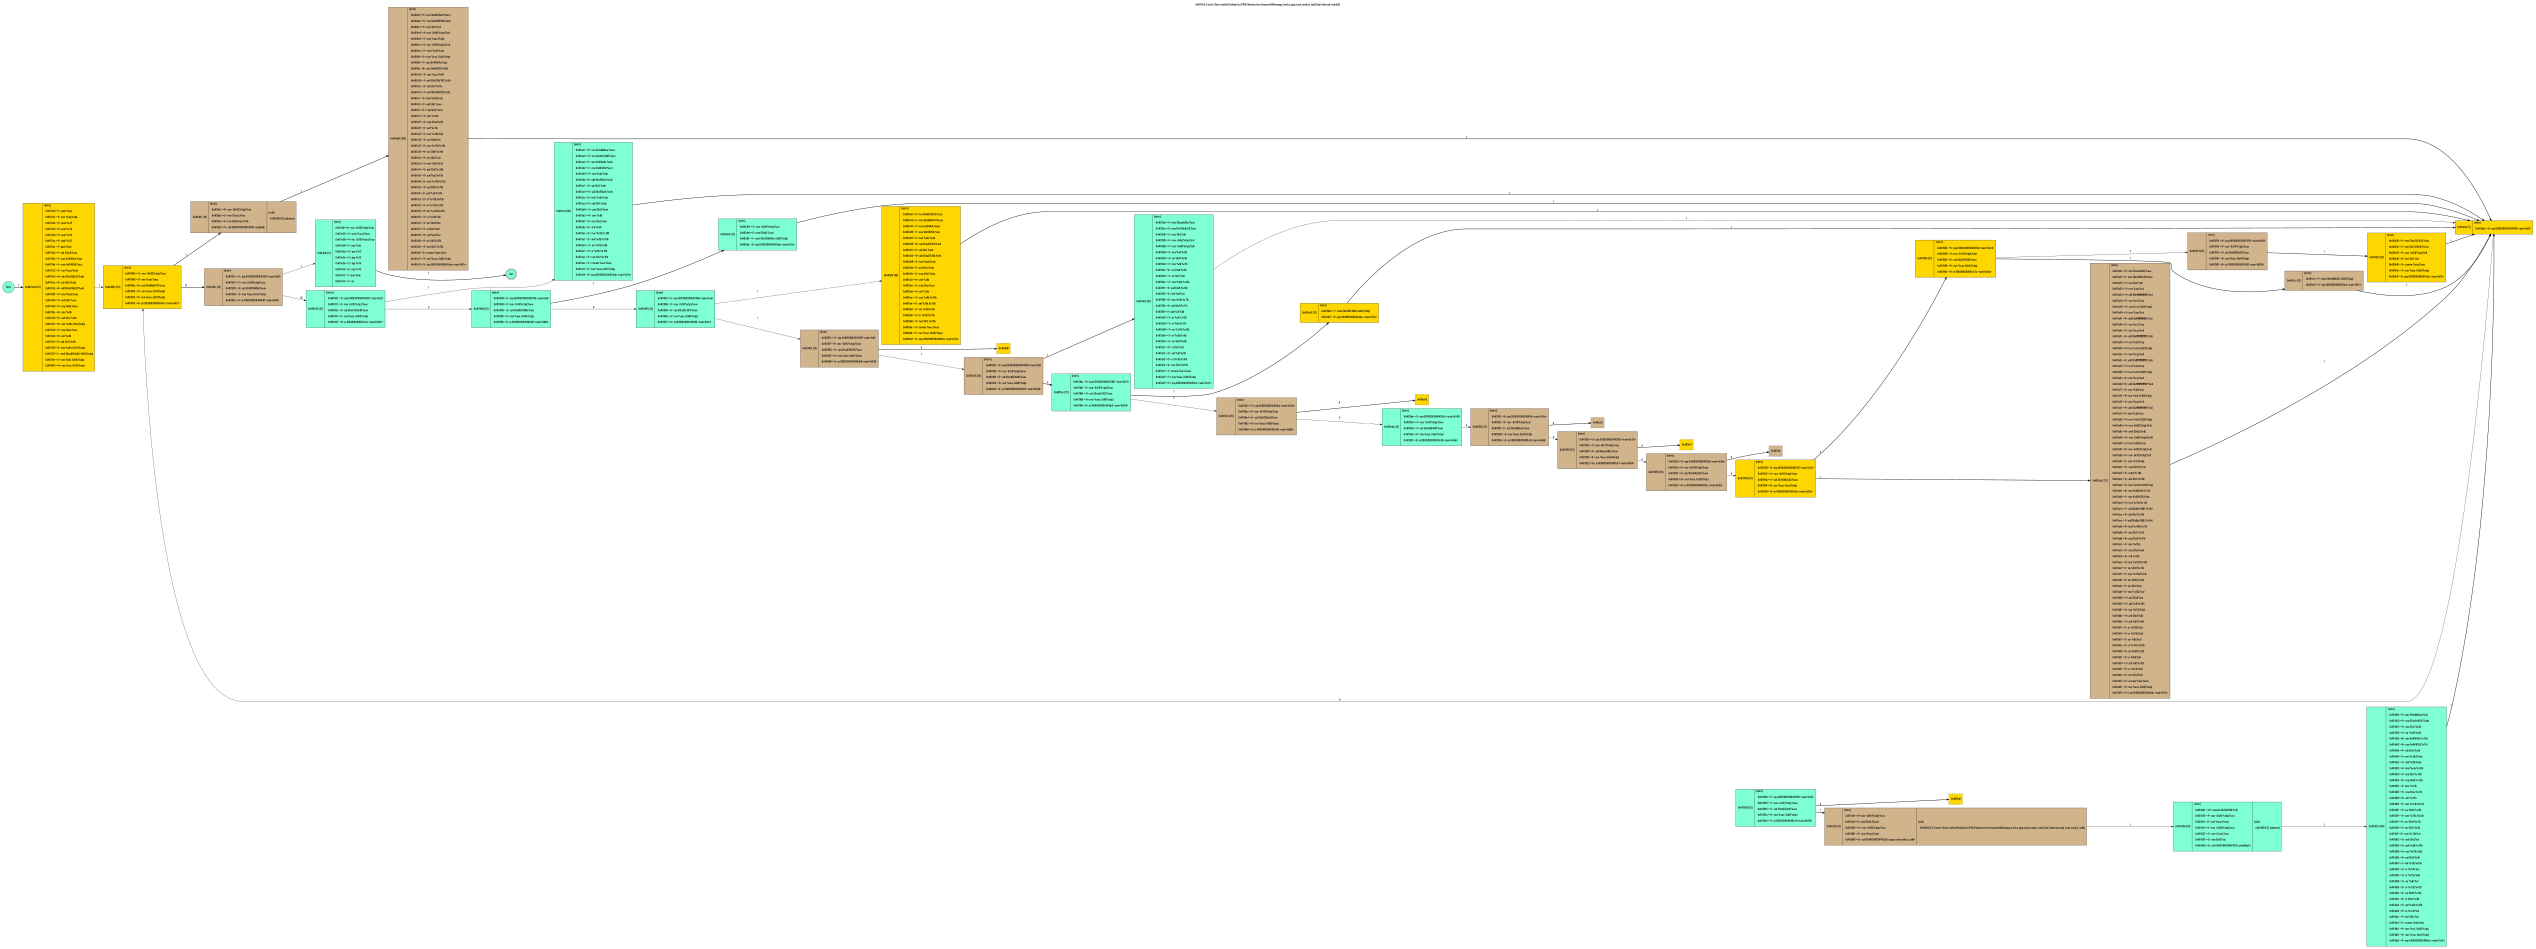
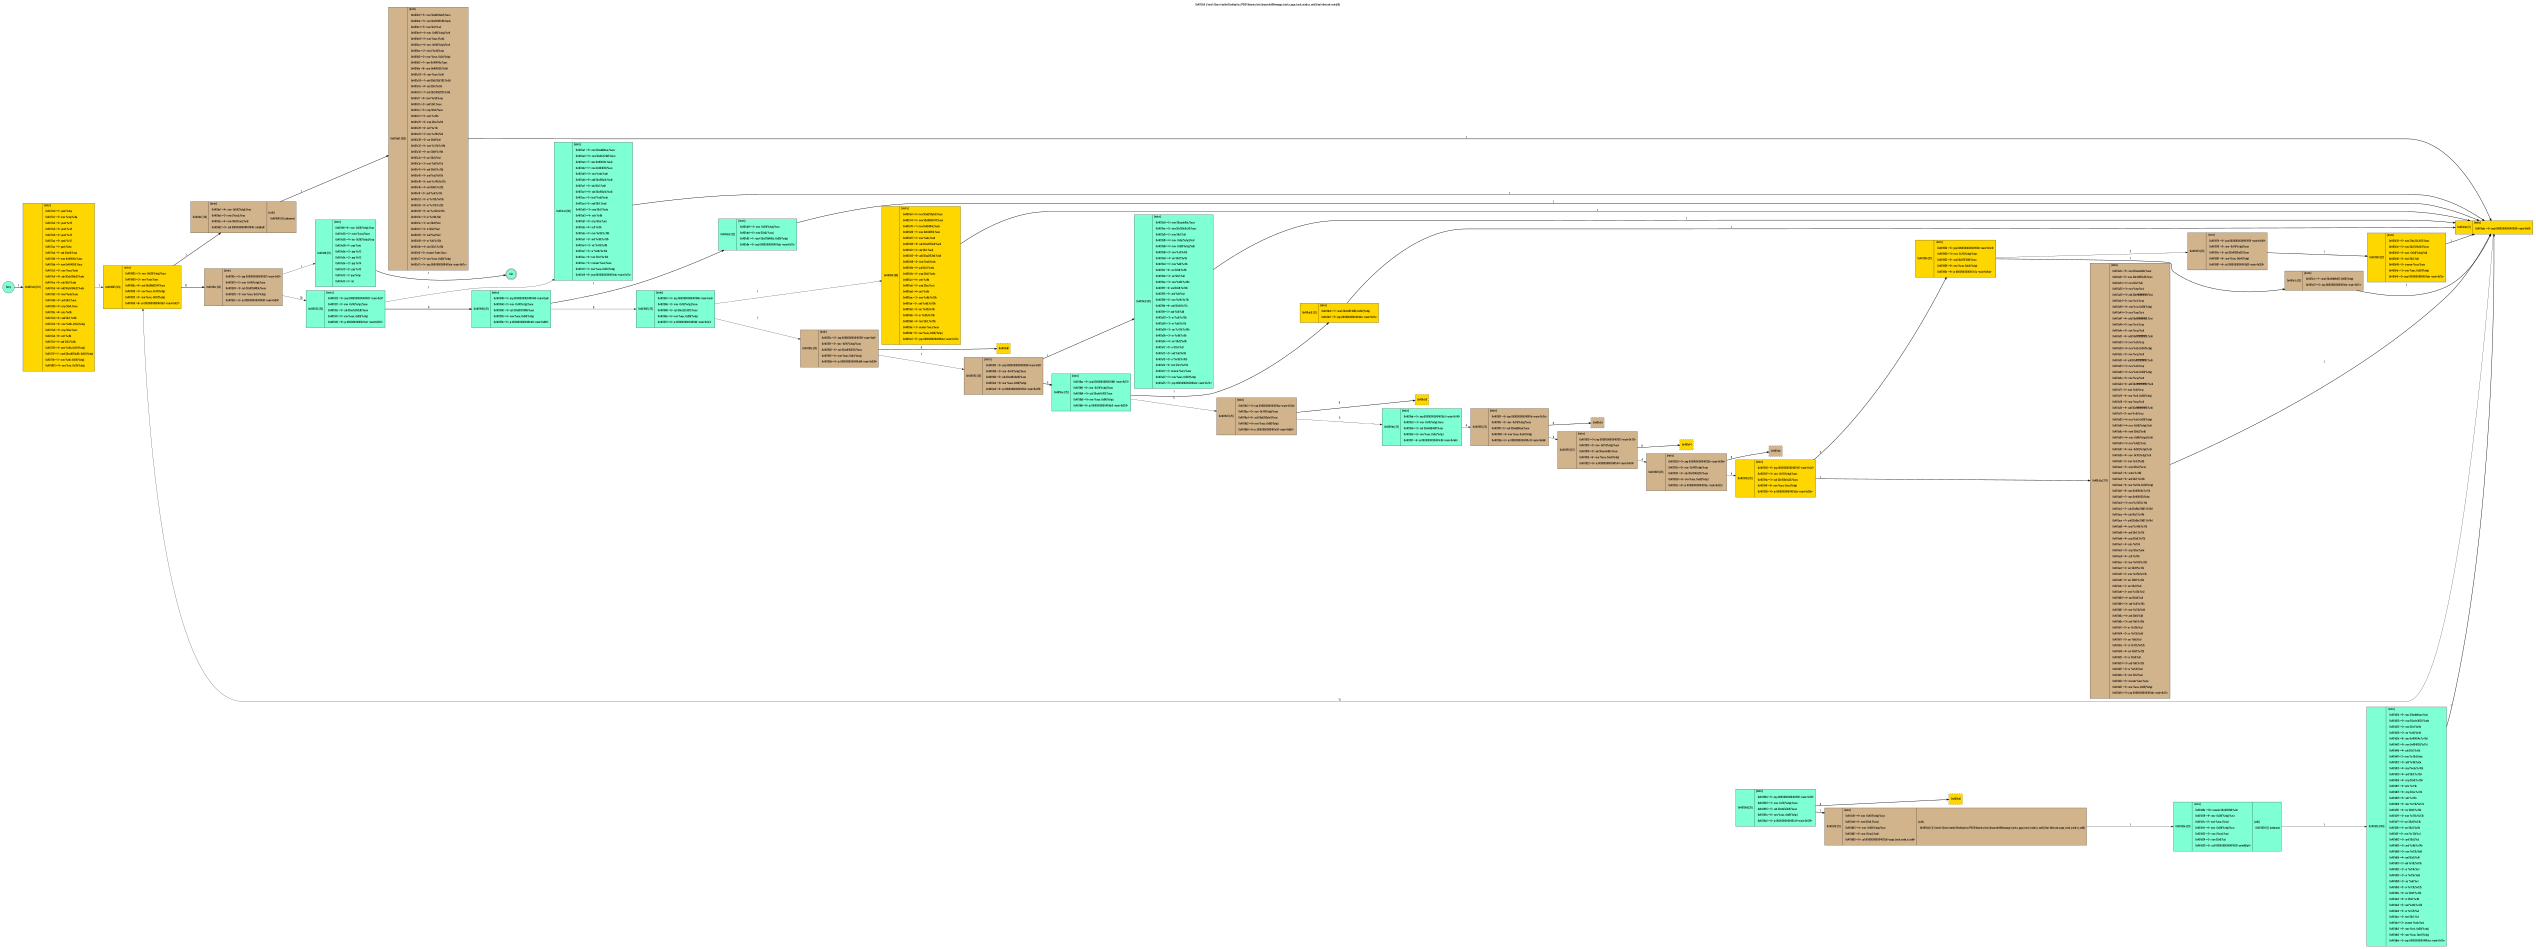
edge "0x4019c9 [97]" -> "0x401ebc [5]": style solid -> bold
edge "0x401832 [22]" -> "0x401848 [25]": style solid -> bold
